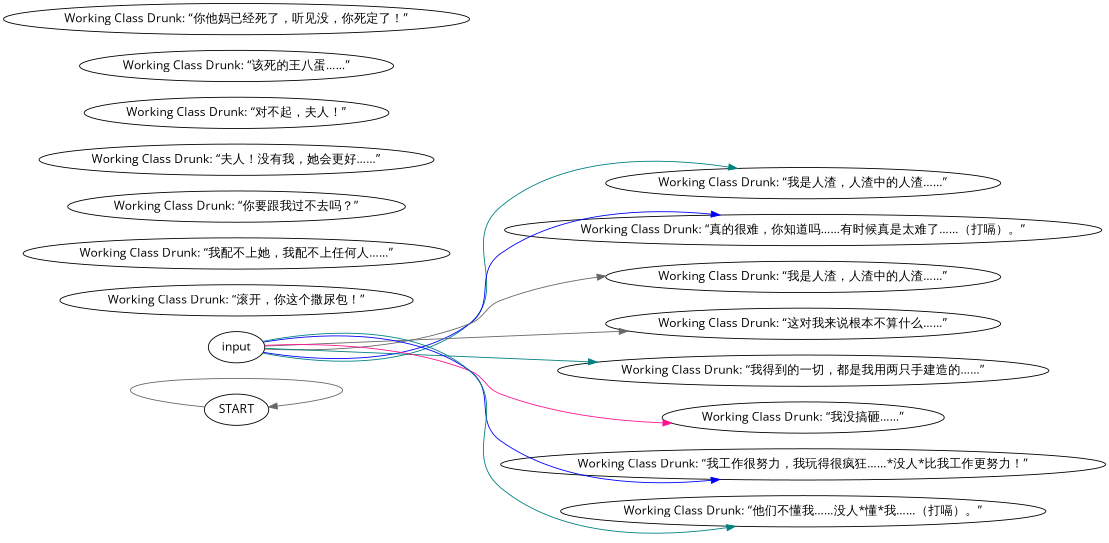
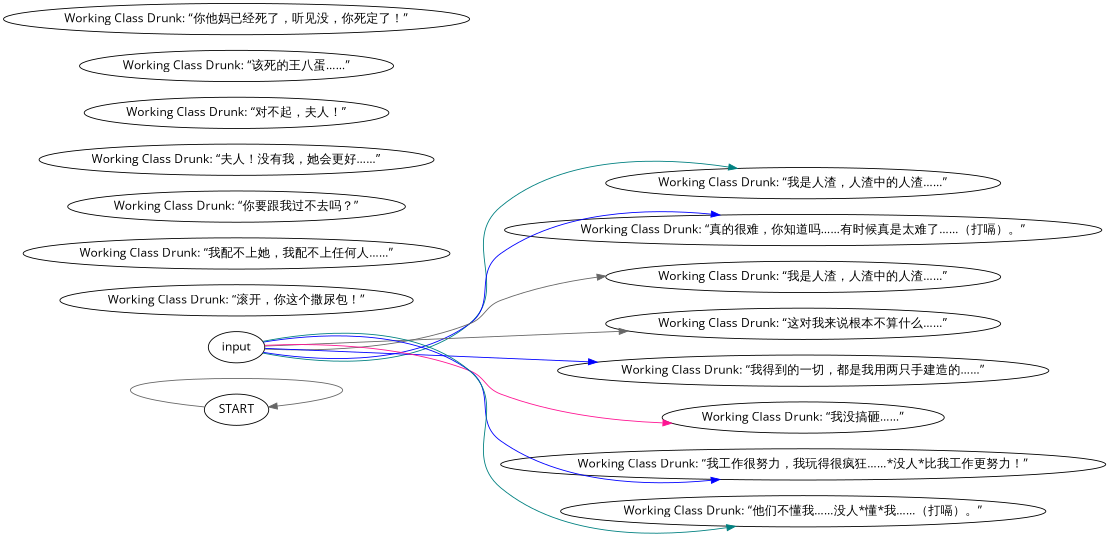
edge "input" -> "Working Class Drunk: “我得到的一切，都是我用两只手建造的……”": color teal -> blue
